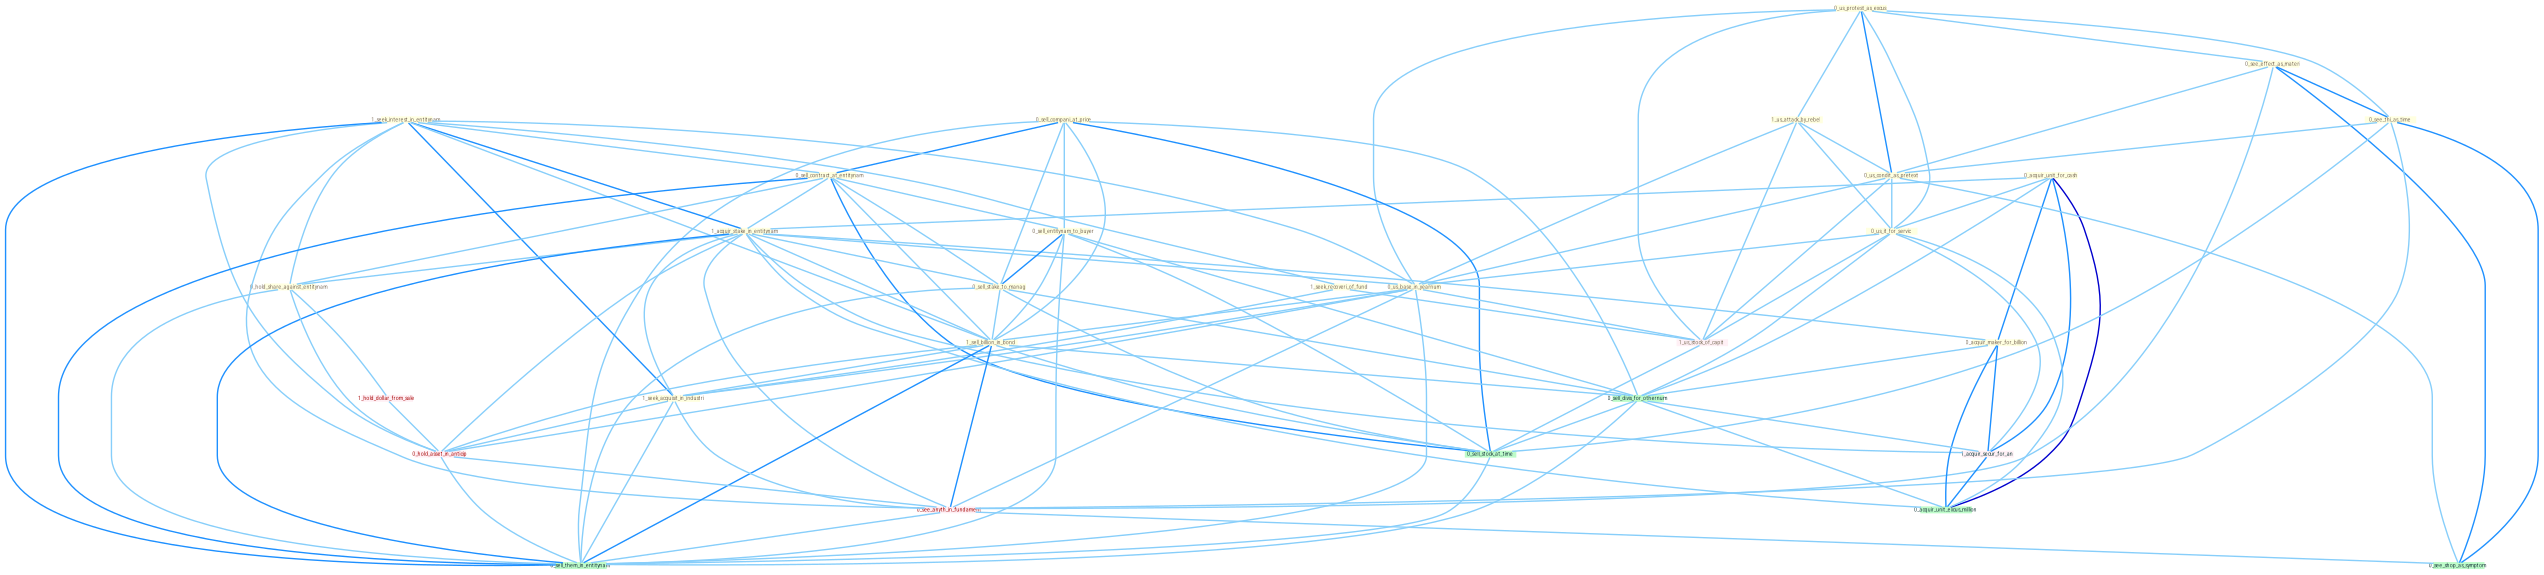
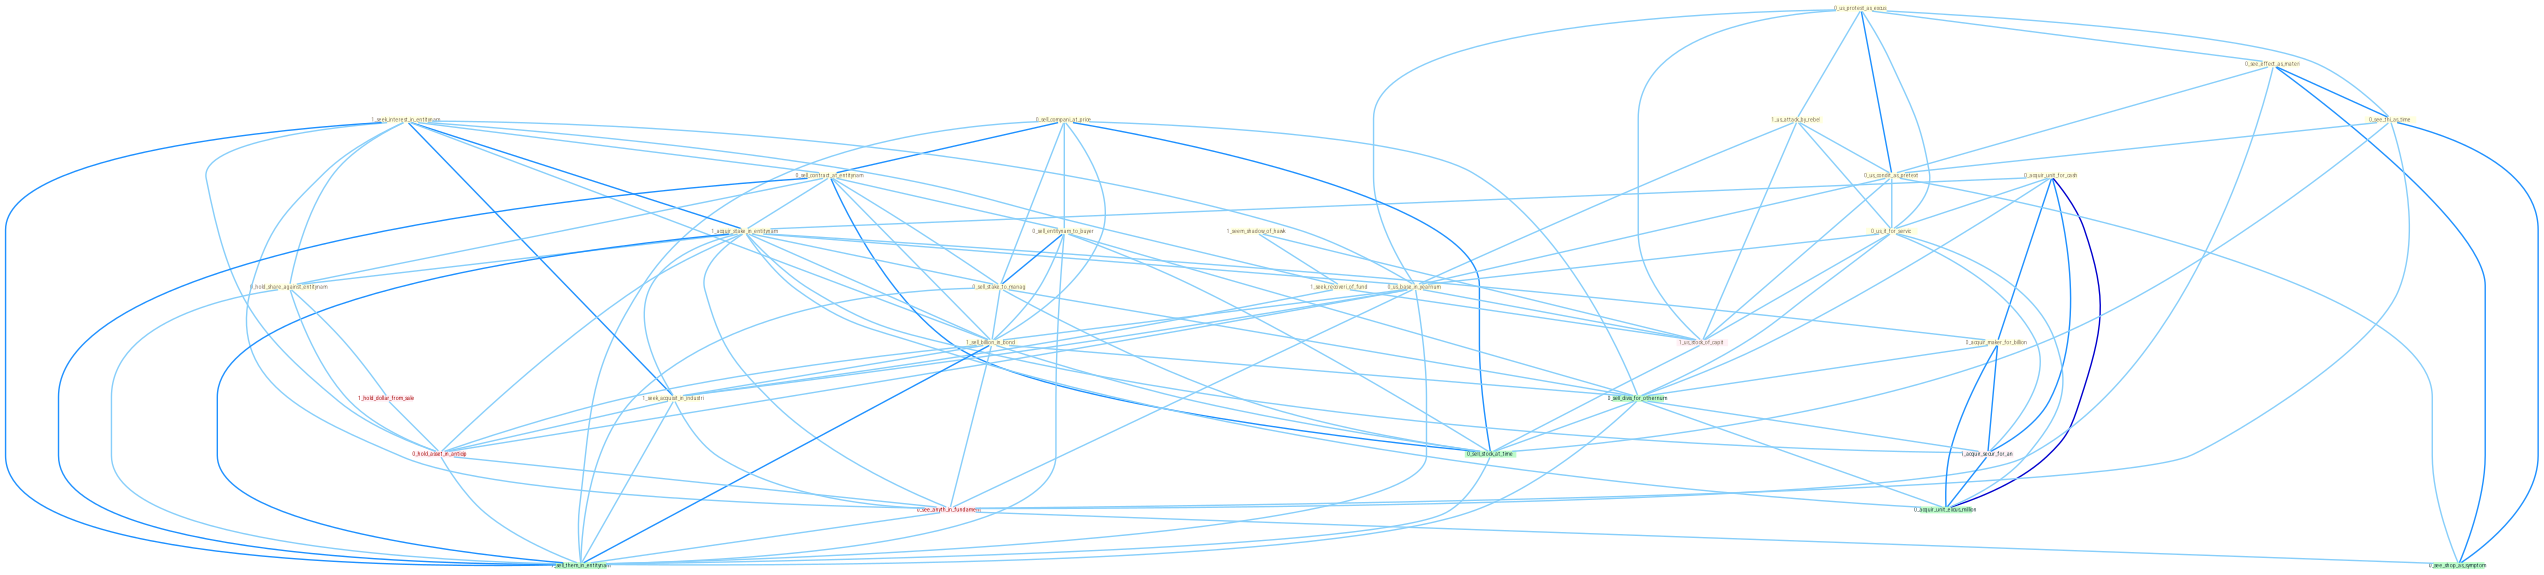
node "1_seem_shadow_of_hawk": added
edge "1_sell_billion_in_bond" -- "0_see_anyth_in_fundament": color #1e90ff -> #87cefa
node "0_sell_them_in_entitynam": label "0_sell_them_in_entitynam" -> "7_sell_them_in_entitynam"
